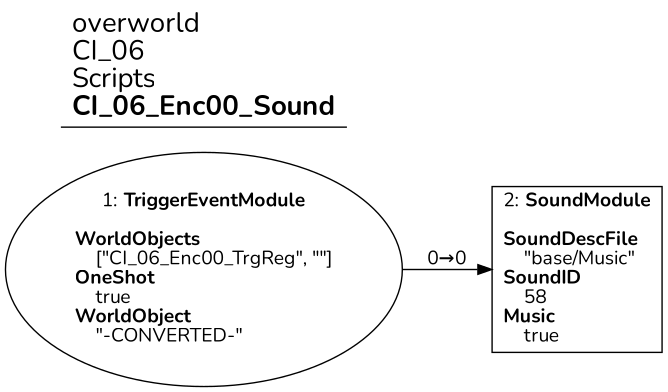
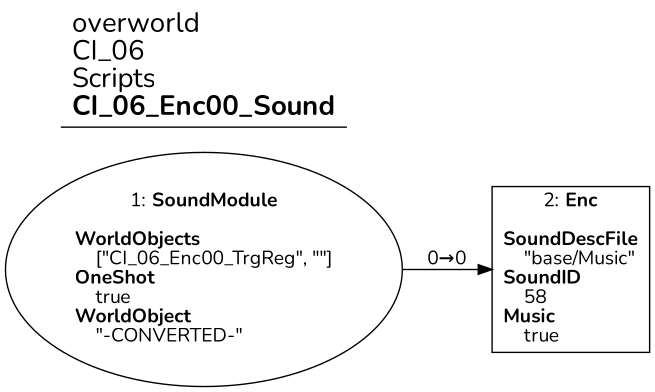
node "1:": text "TriggerEventModule" -> "SoundModule"
node "2:": text "SoundModule" -> "Enc"
